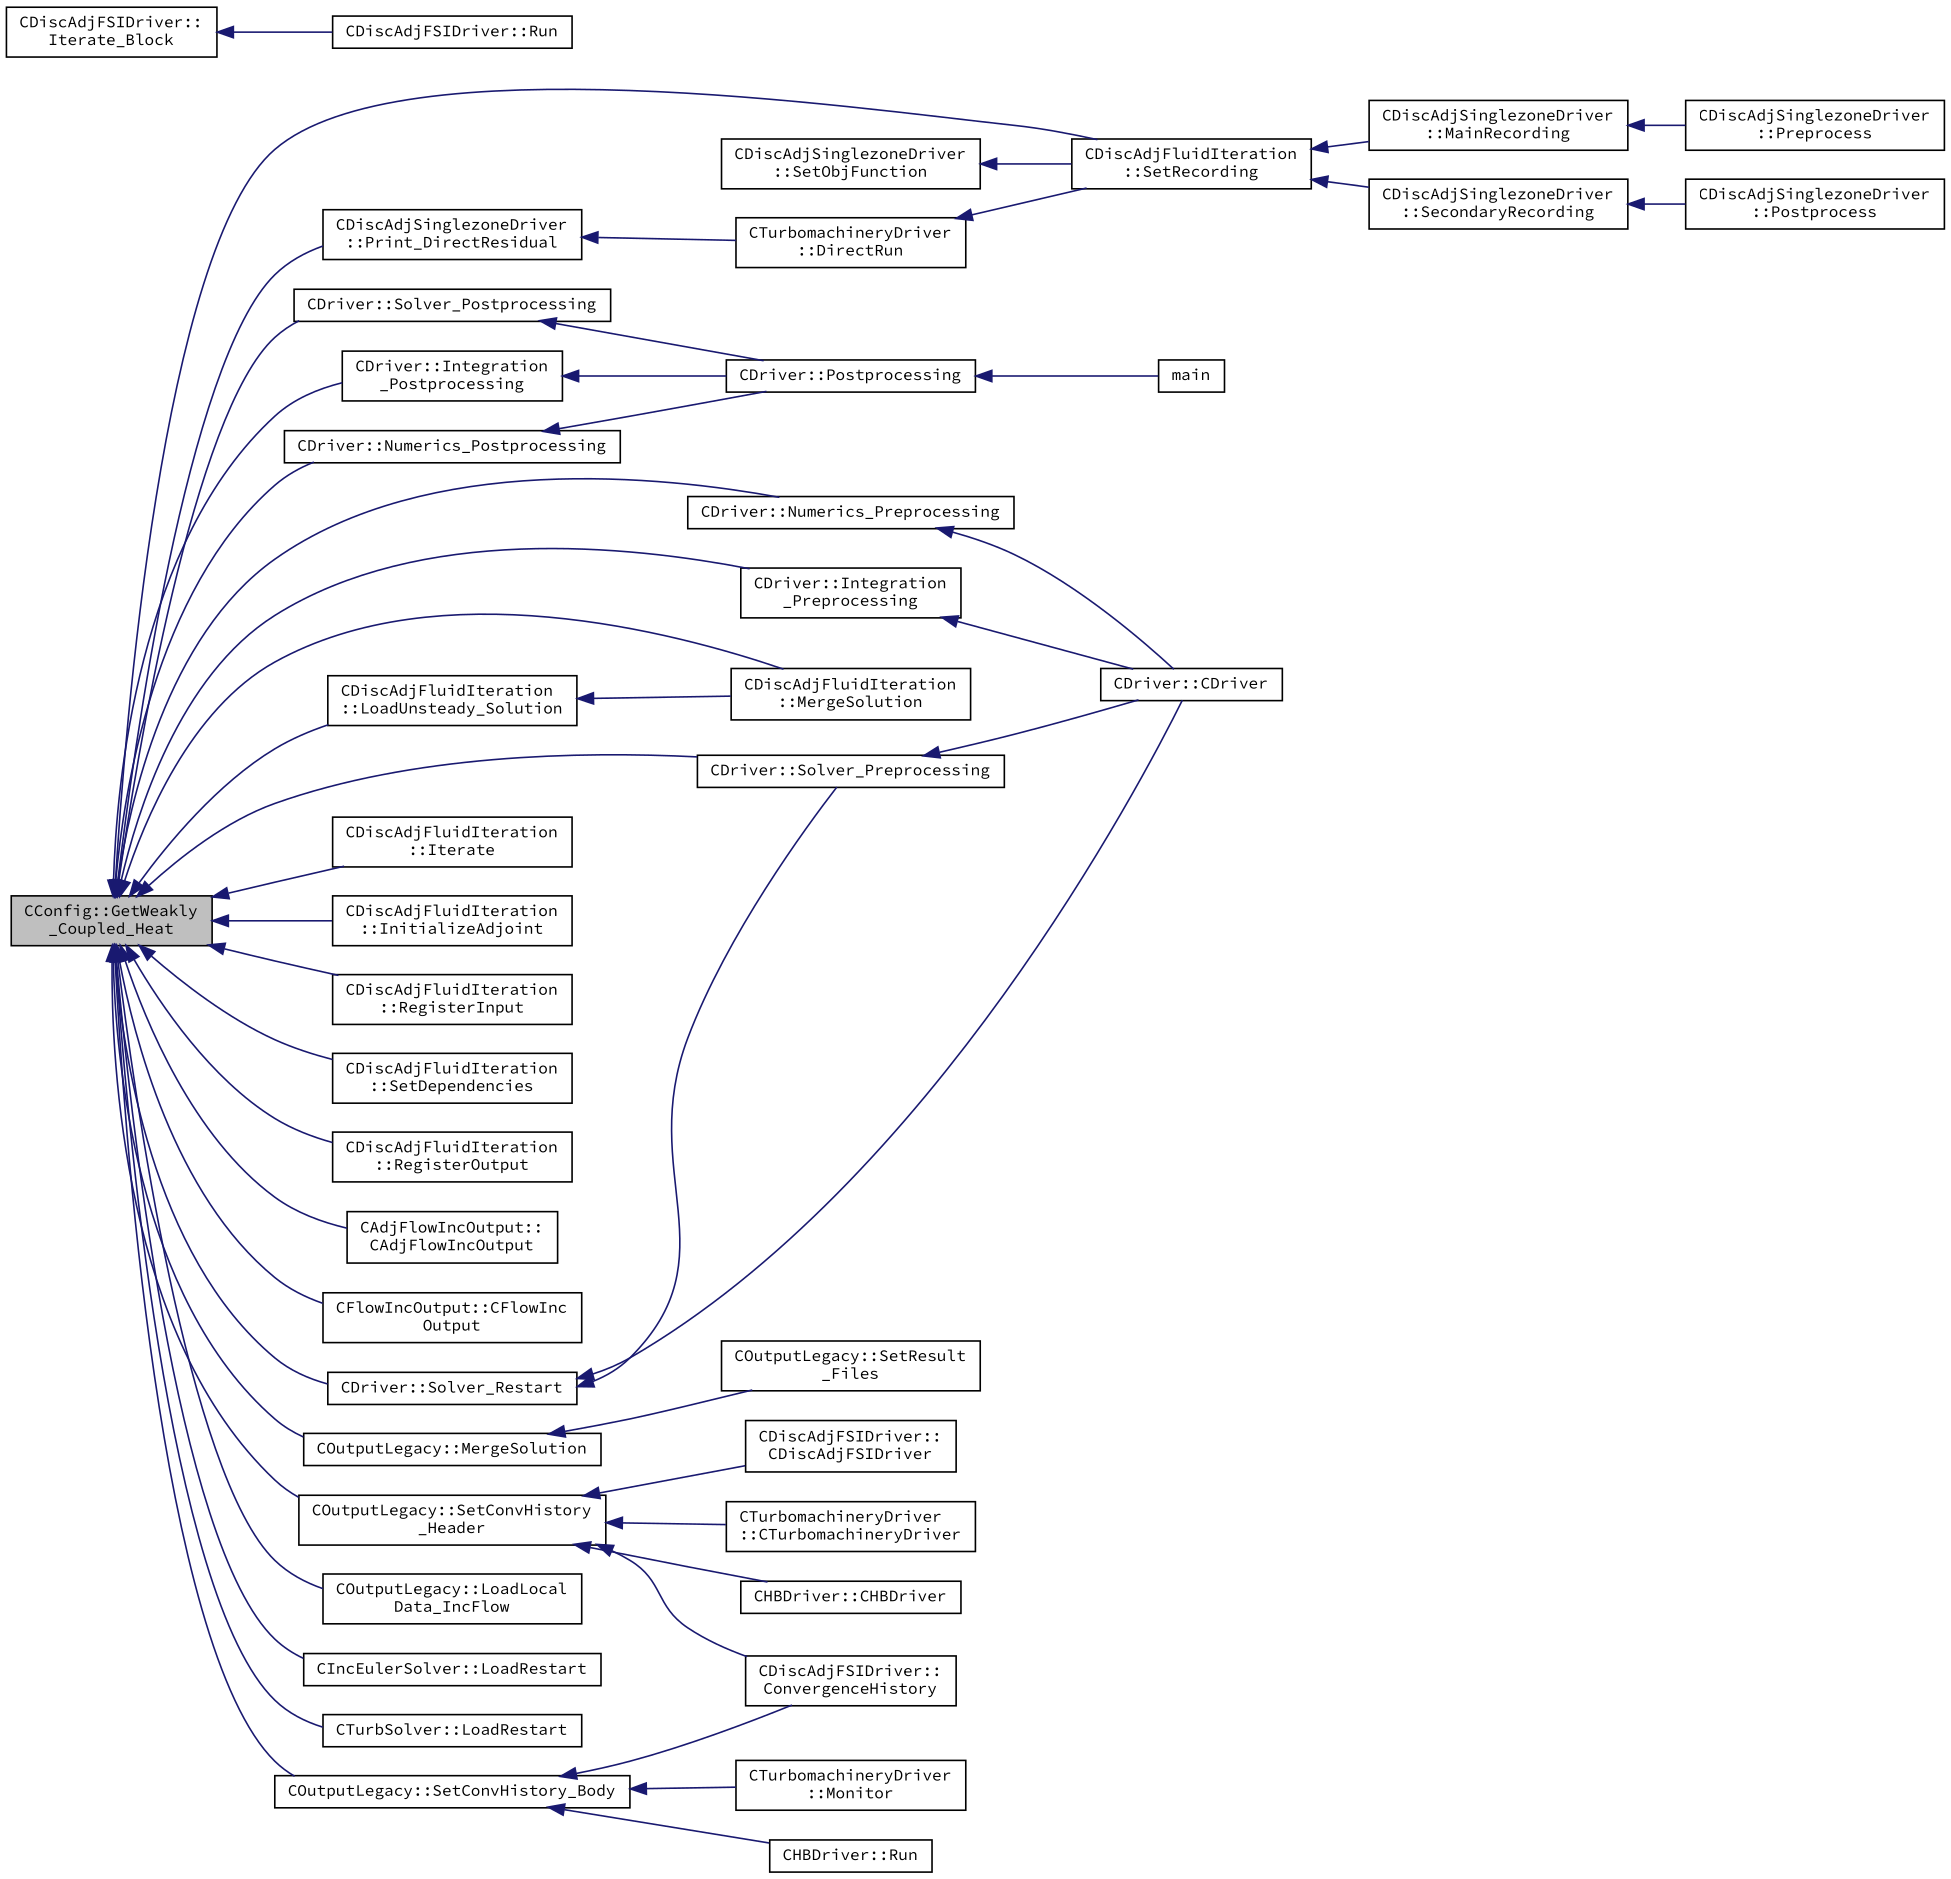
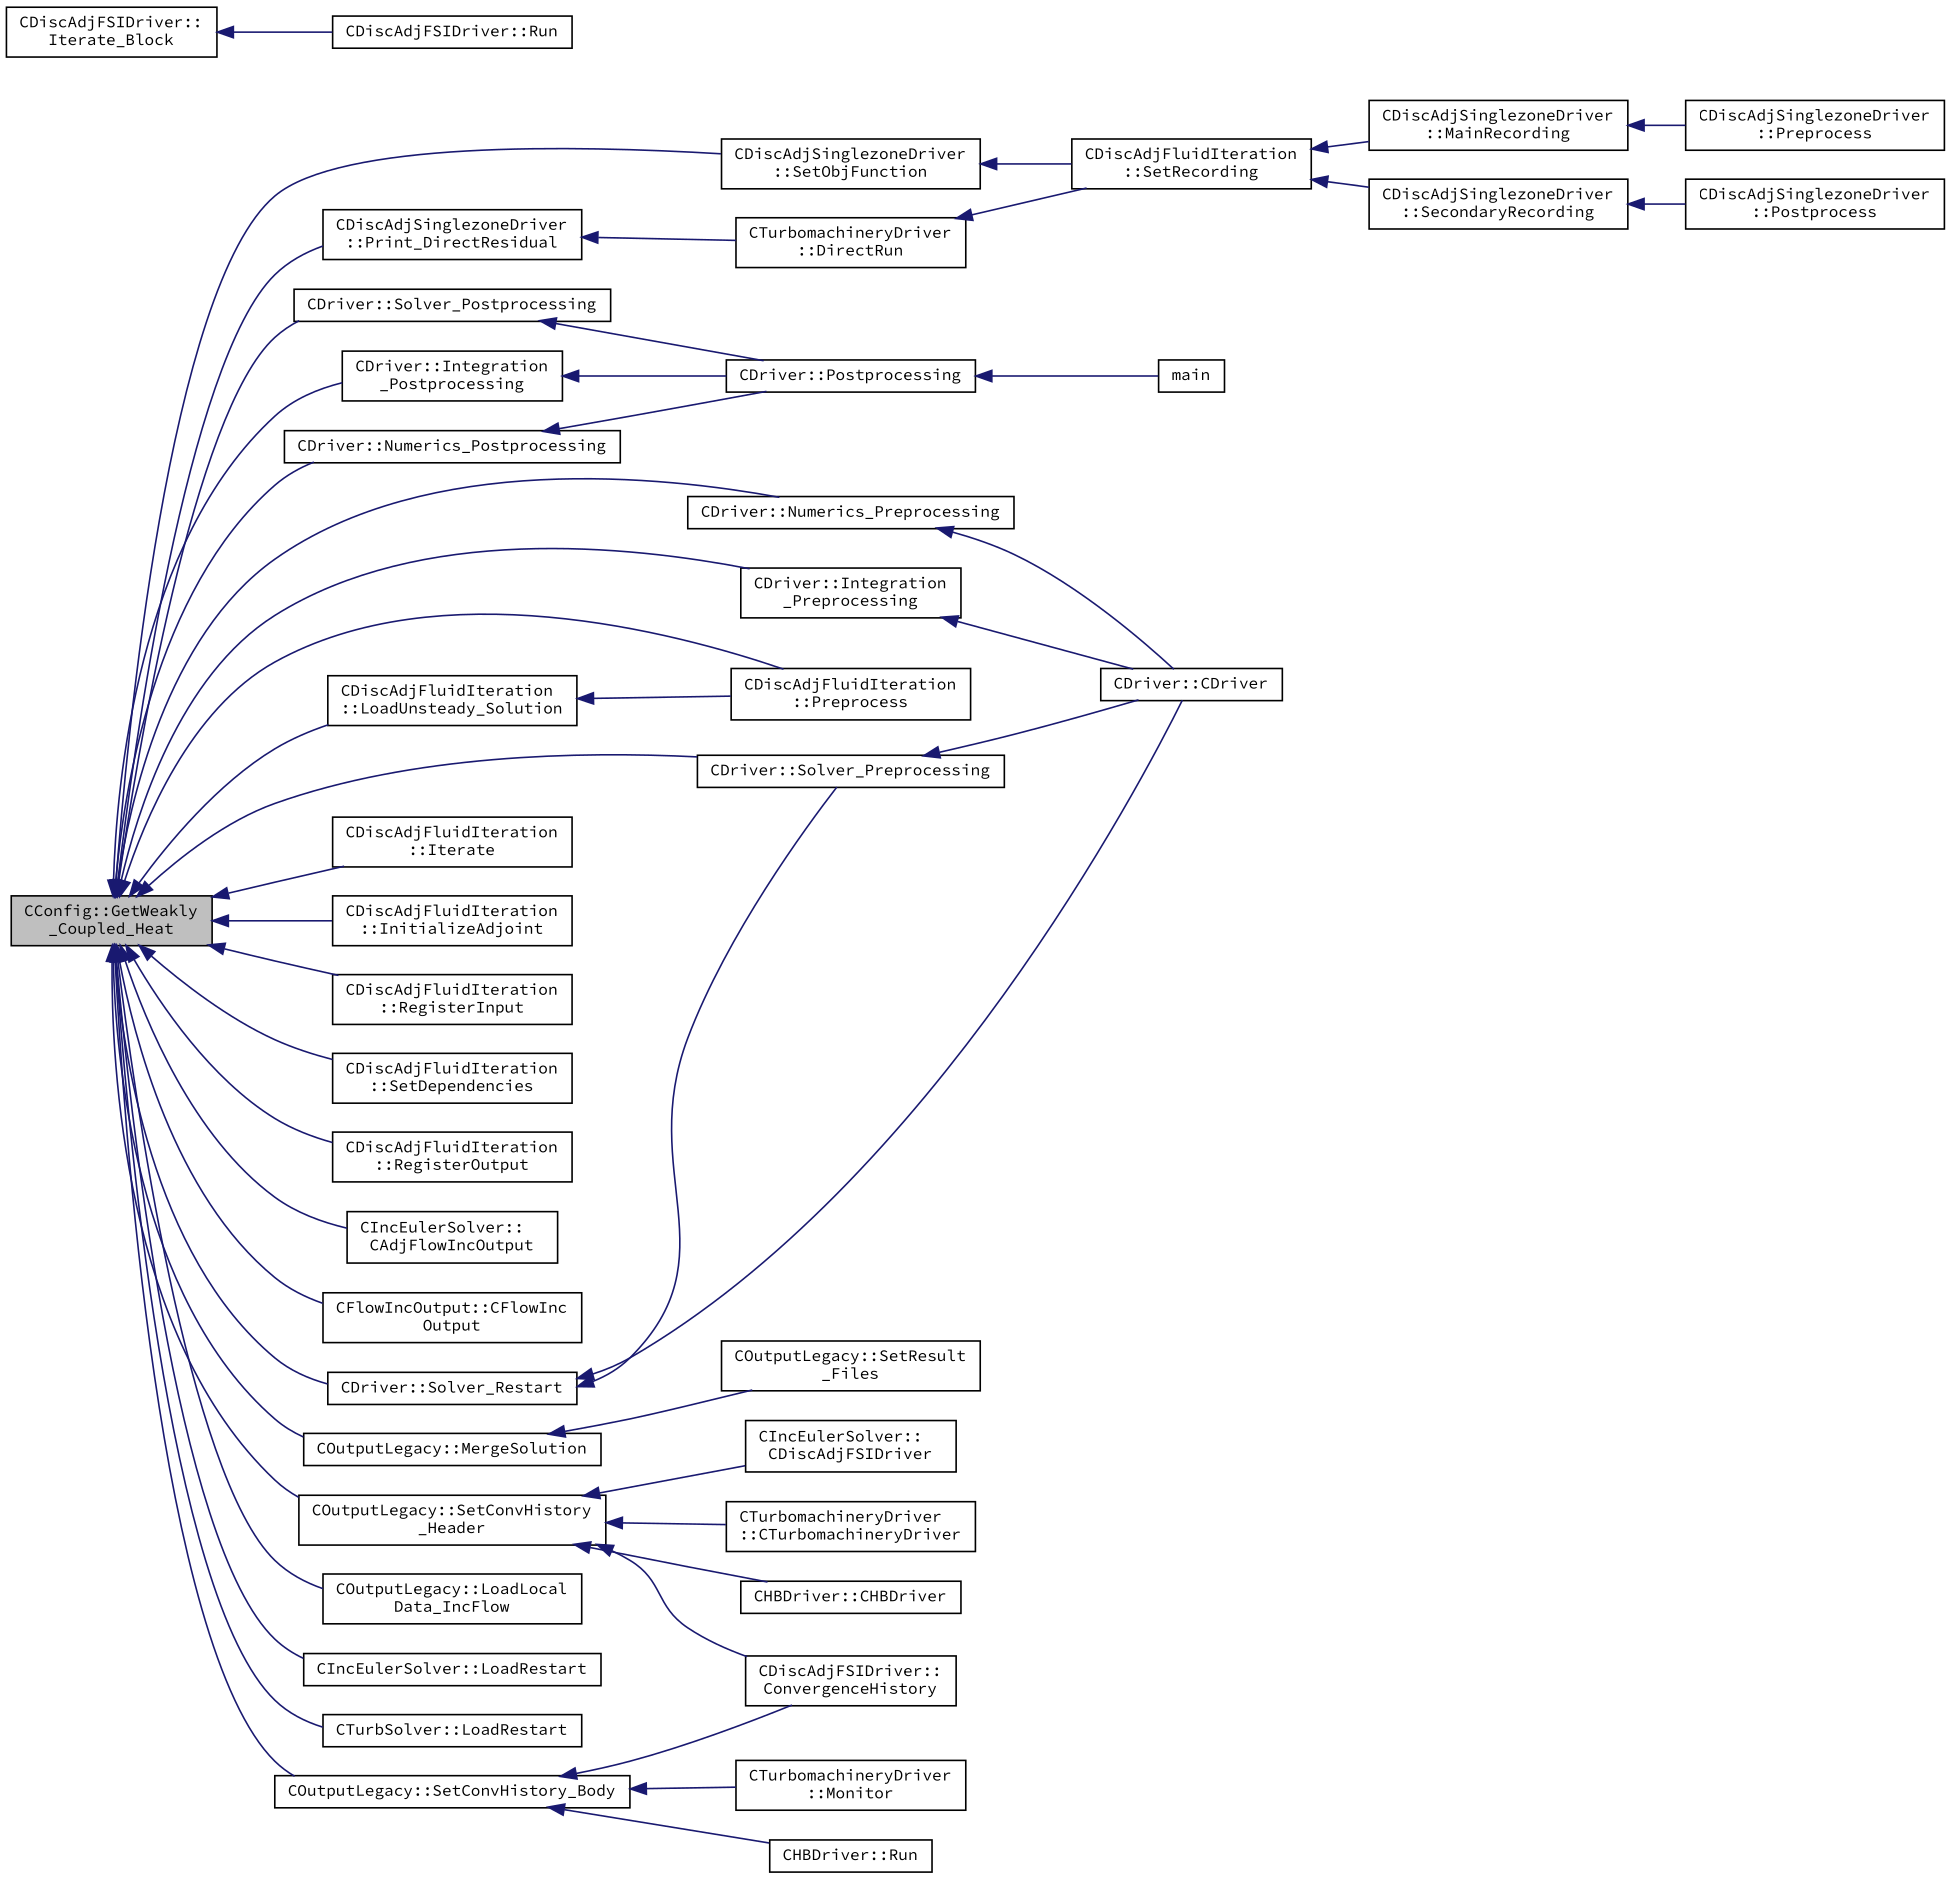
edge "CDiscAdjFluidIteration ::SetRecording" -> "CConfig::GetWeakly _Coupled_Heat": now "CDiscAdjSinglezoneDriver ::SetObjFunction" -> "CConfig::GetWeakly _Coupled_Heat"
node "CDiscAdjFluidIteration ::MergeSolution": label "CDiscAdjFluidIteration ::MergeSolution" -> "CDiscAdjFluidIteration ::Preprocess"
node "CAdjFlowIncOutput:: CAdjFlowIncOutput": label "CAdjFlowIncOutput:: CAdjFlowIncOutput" -> "CIncEulerSolver:: CAdjFlowIncOutput"
node "CDiscAdjFSIDriver:: CDiscAdjFSIDriver": label "CDiscAdjFSIDriver:: CDiscAdjFSIDriver" -> "CIncEulerSolver:: CDiscAdjFSIDriver"
